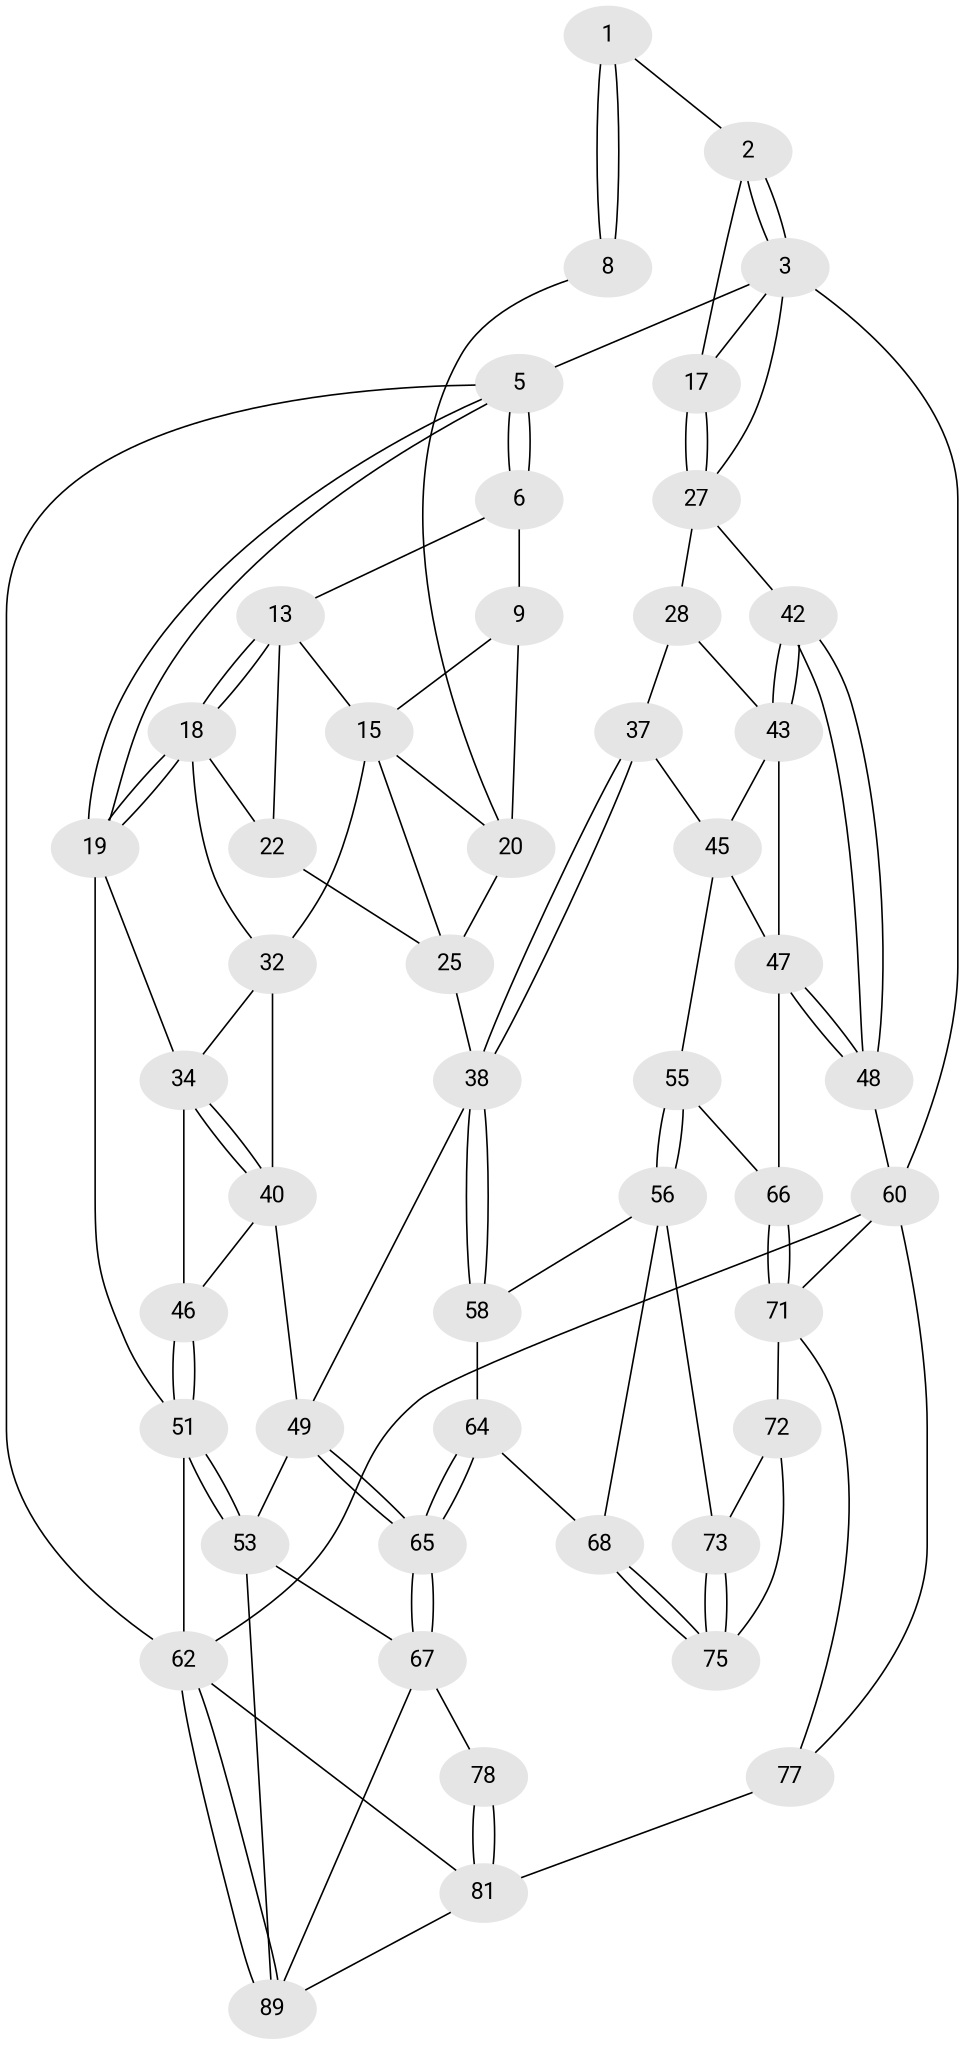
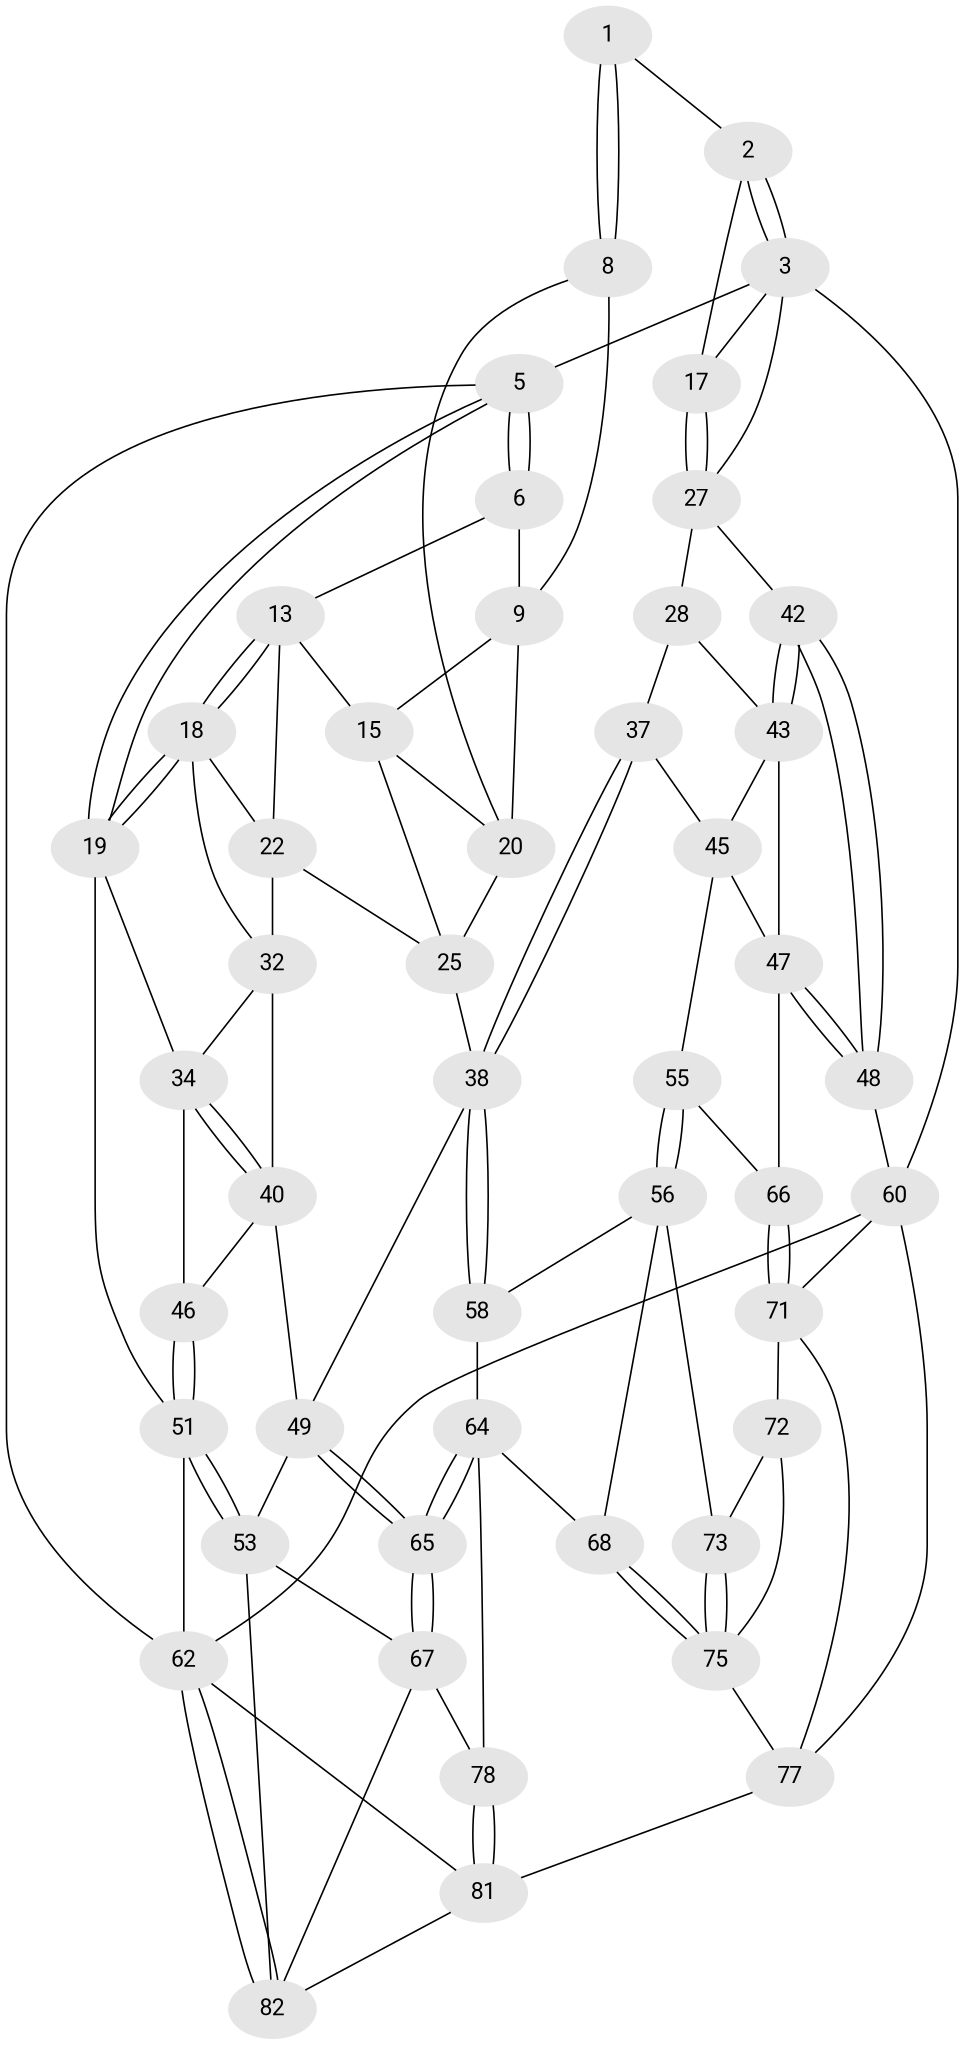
edge "8" -- "9": added
edge "15" -- "32": now "22" -- "32"
edge "64" -- "78": added
edge "75" -- "77": added
node "89": label "89" -> "82"
